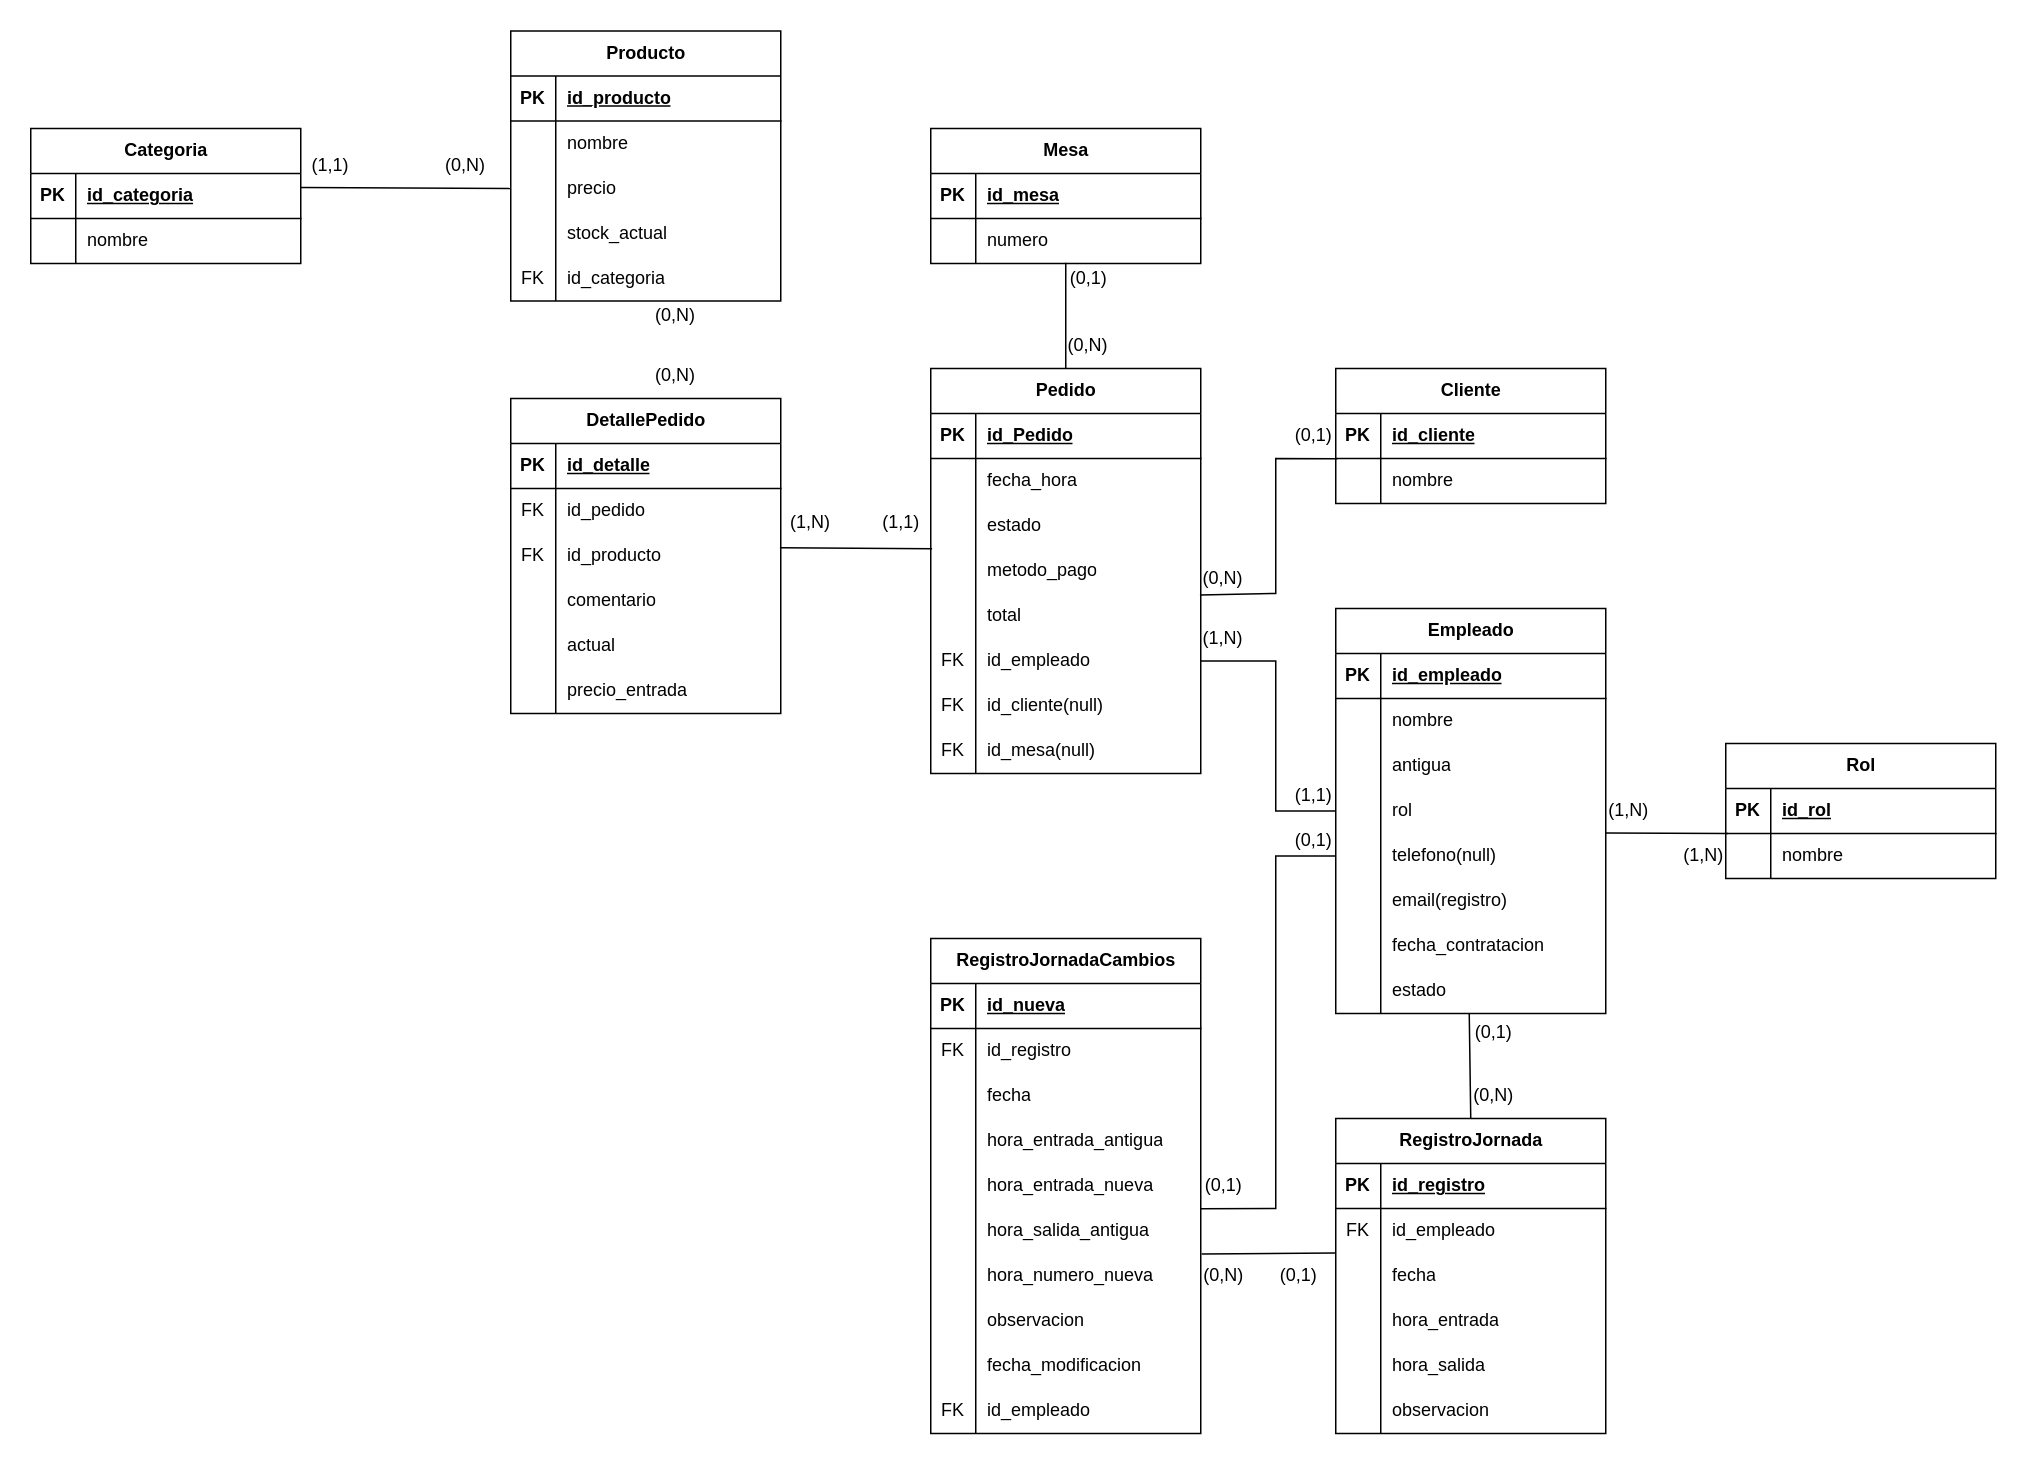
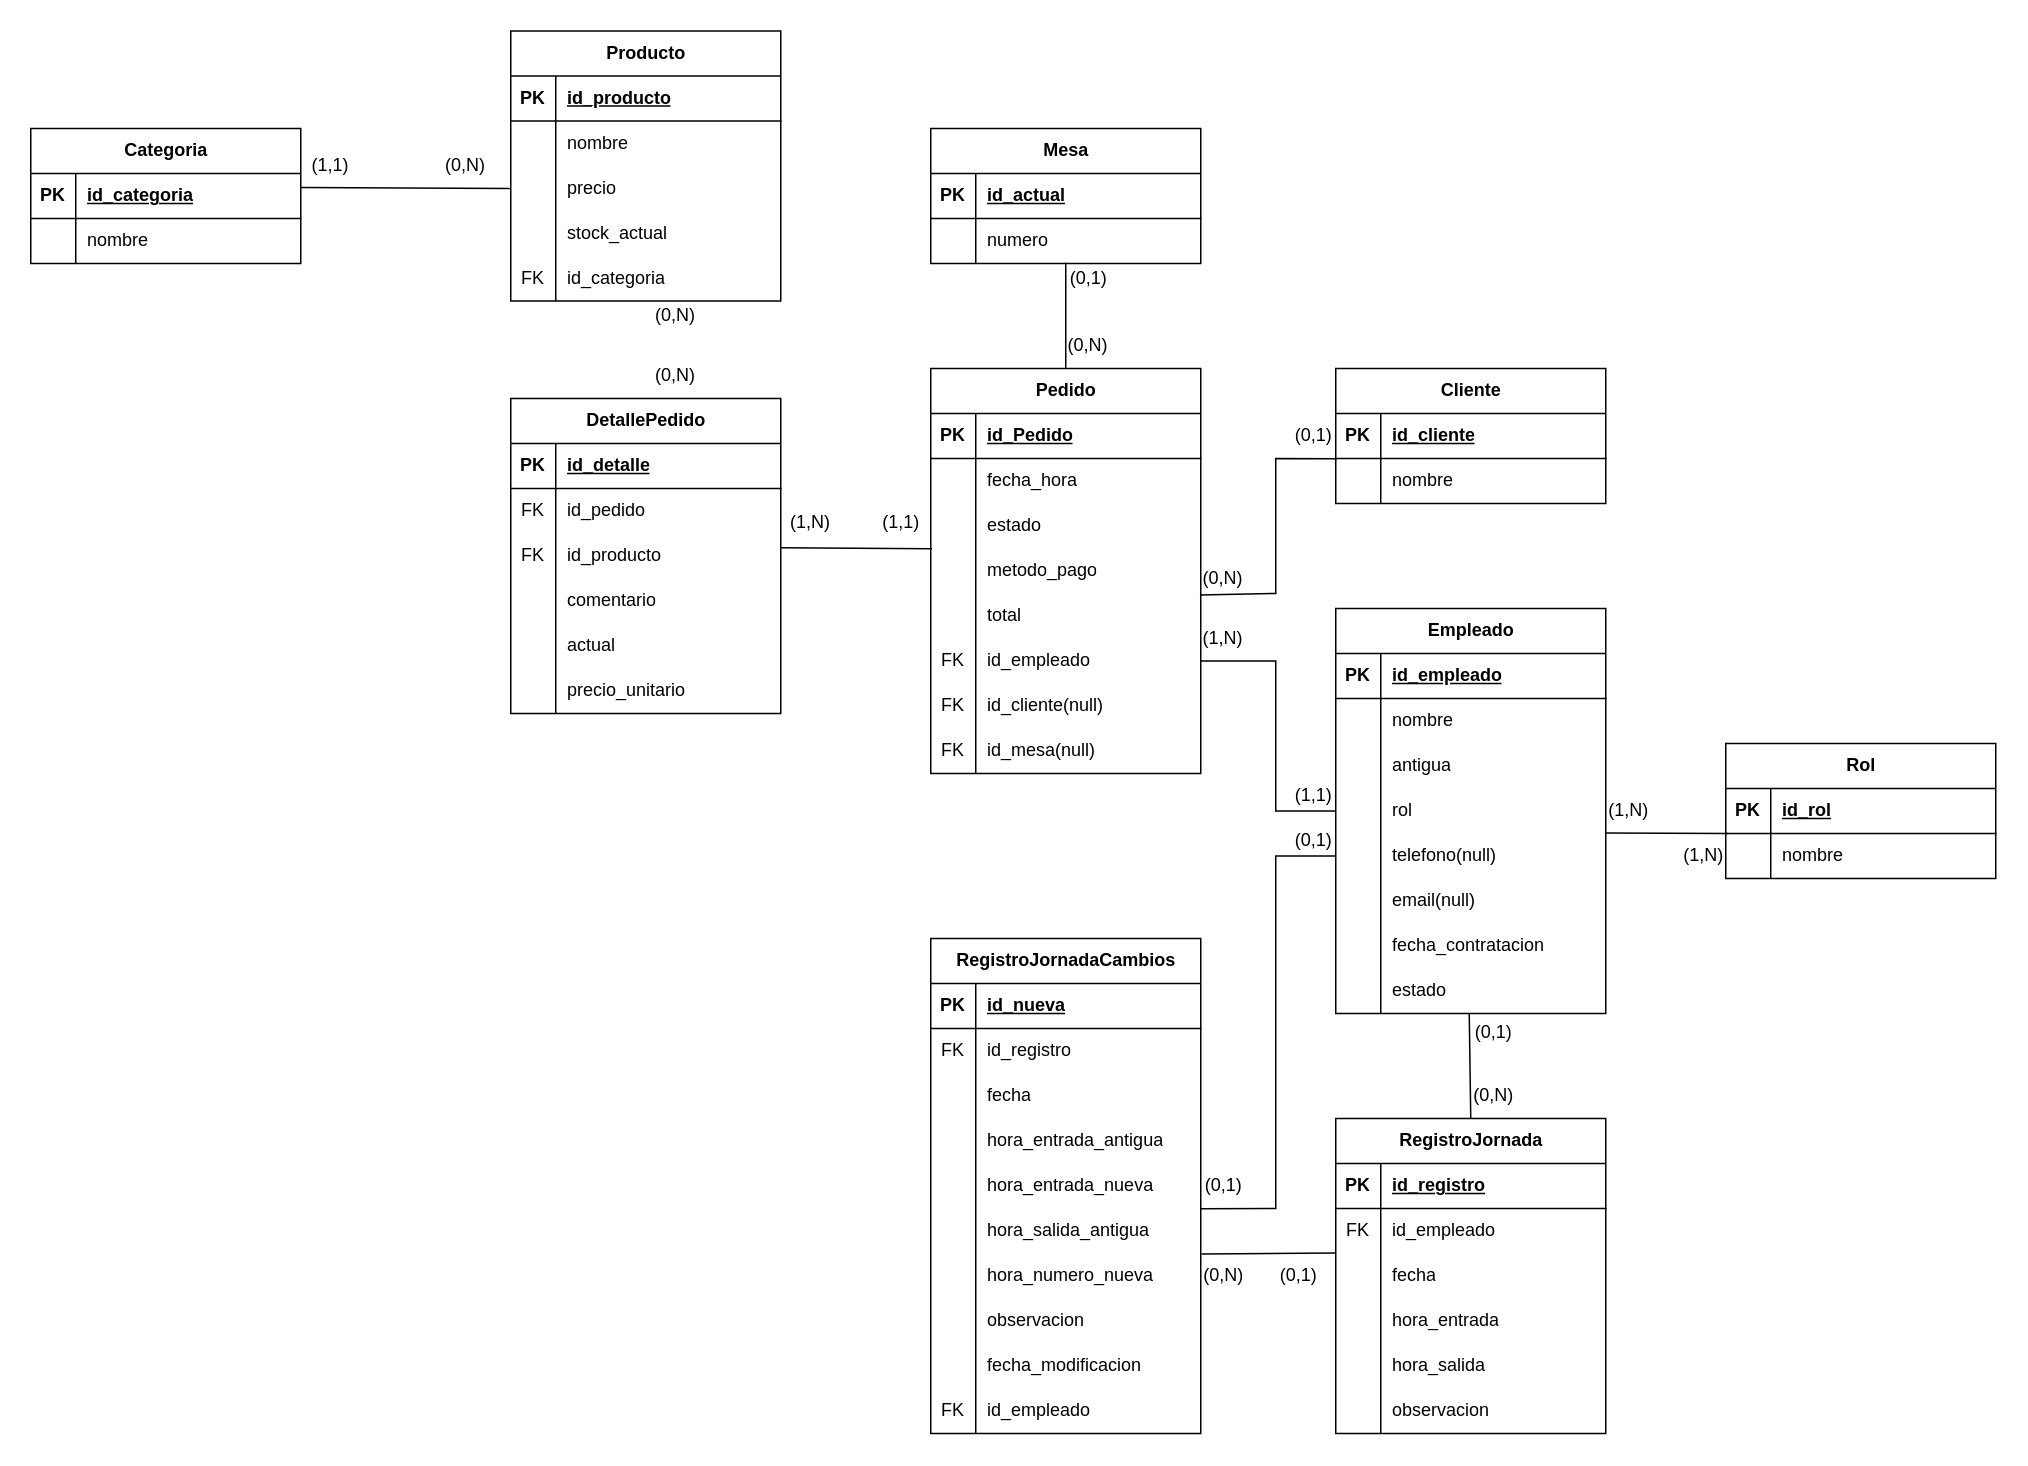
node "id_mesa": label "id_mesa" -> "id_actual"
node "precio_entrada": label "precio_entrada" -> "precio_unitario"
node "email(registro)": label "email(registro)" -> "email(null)"
